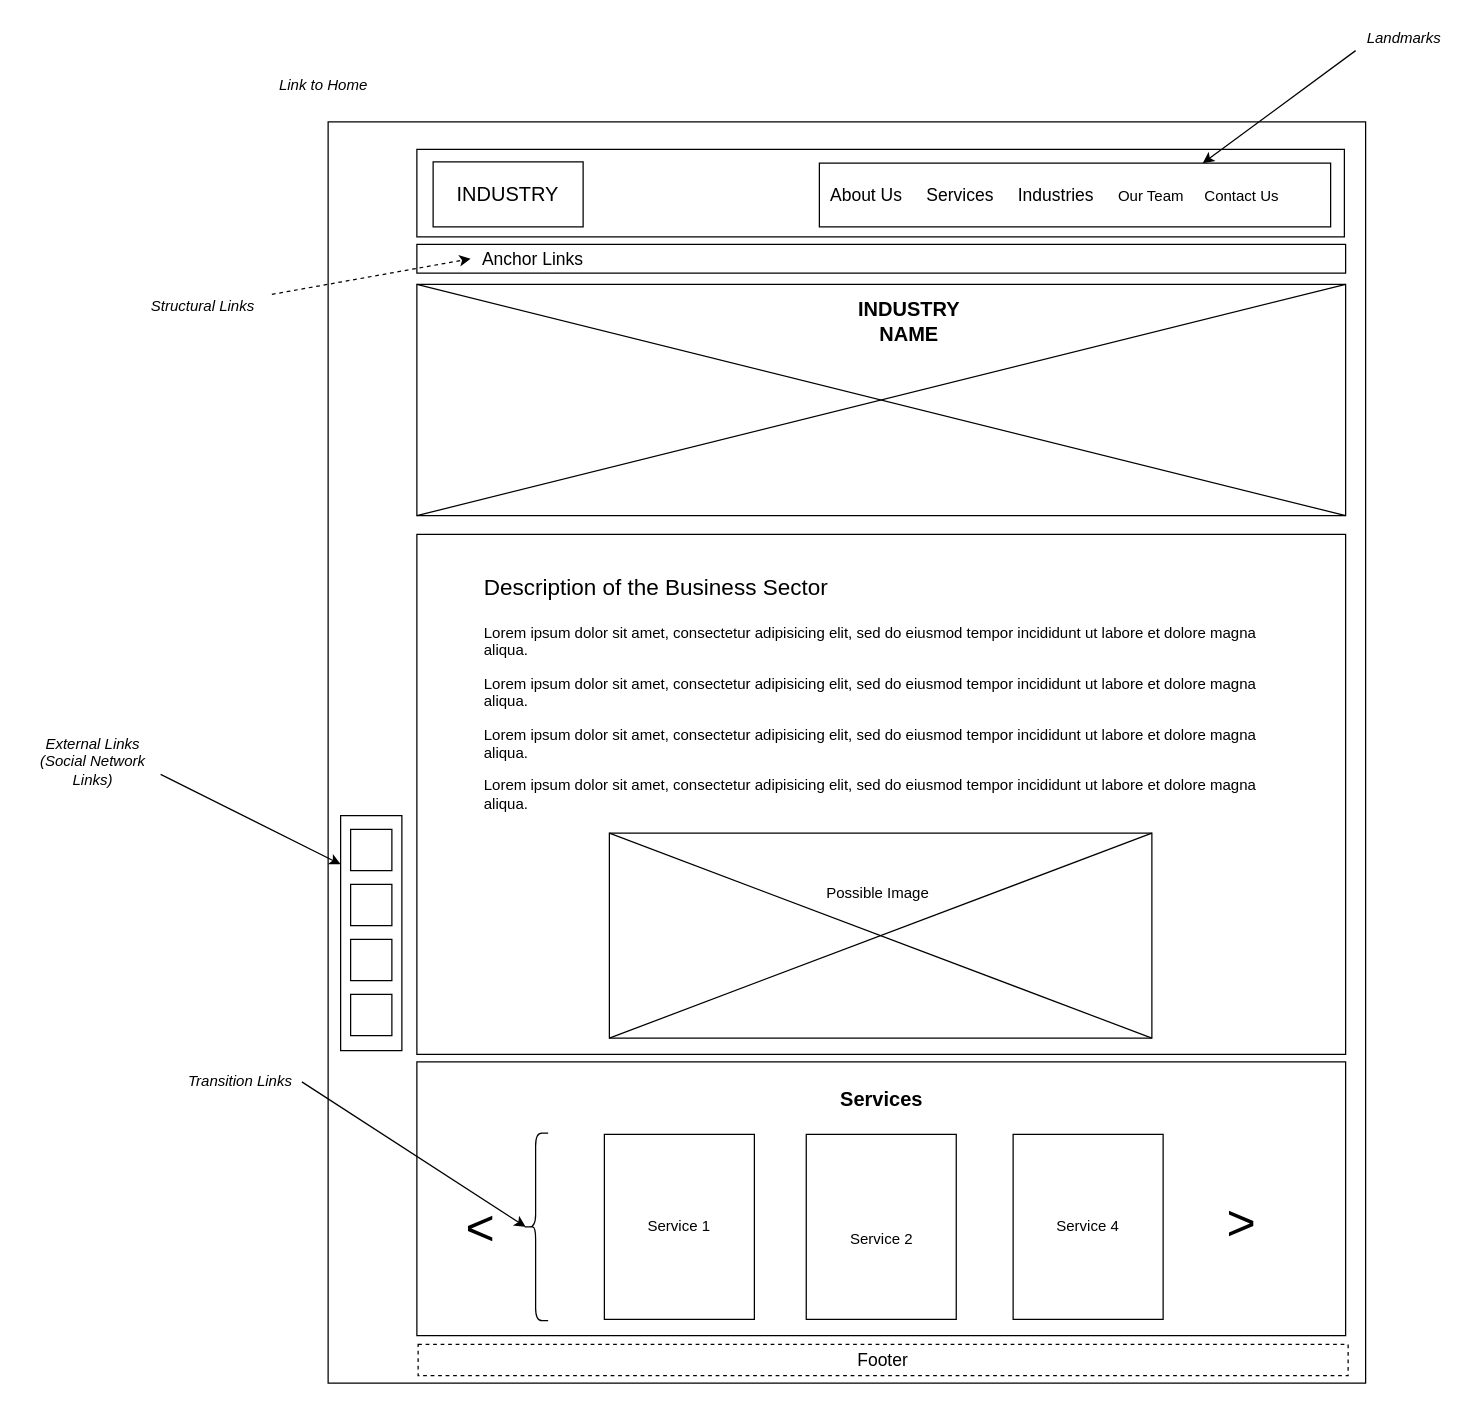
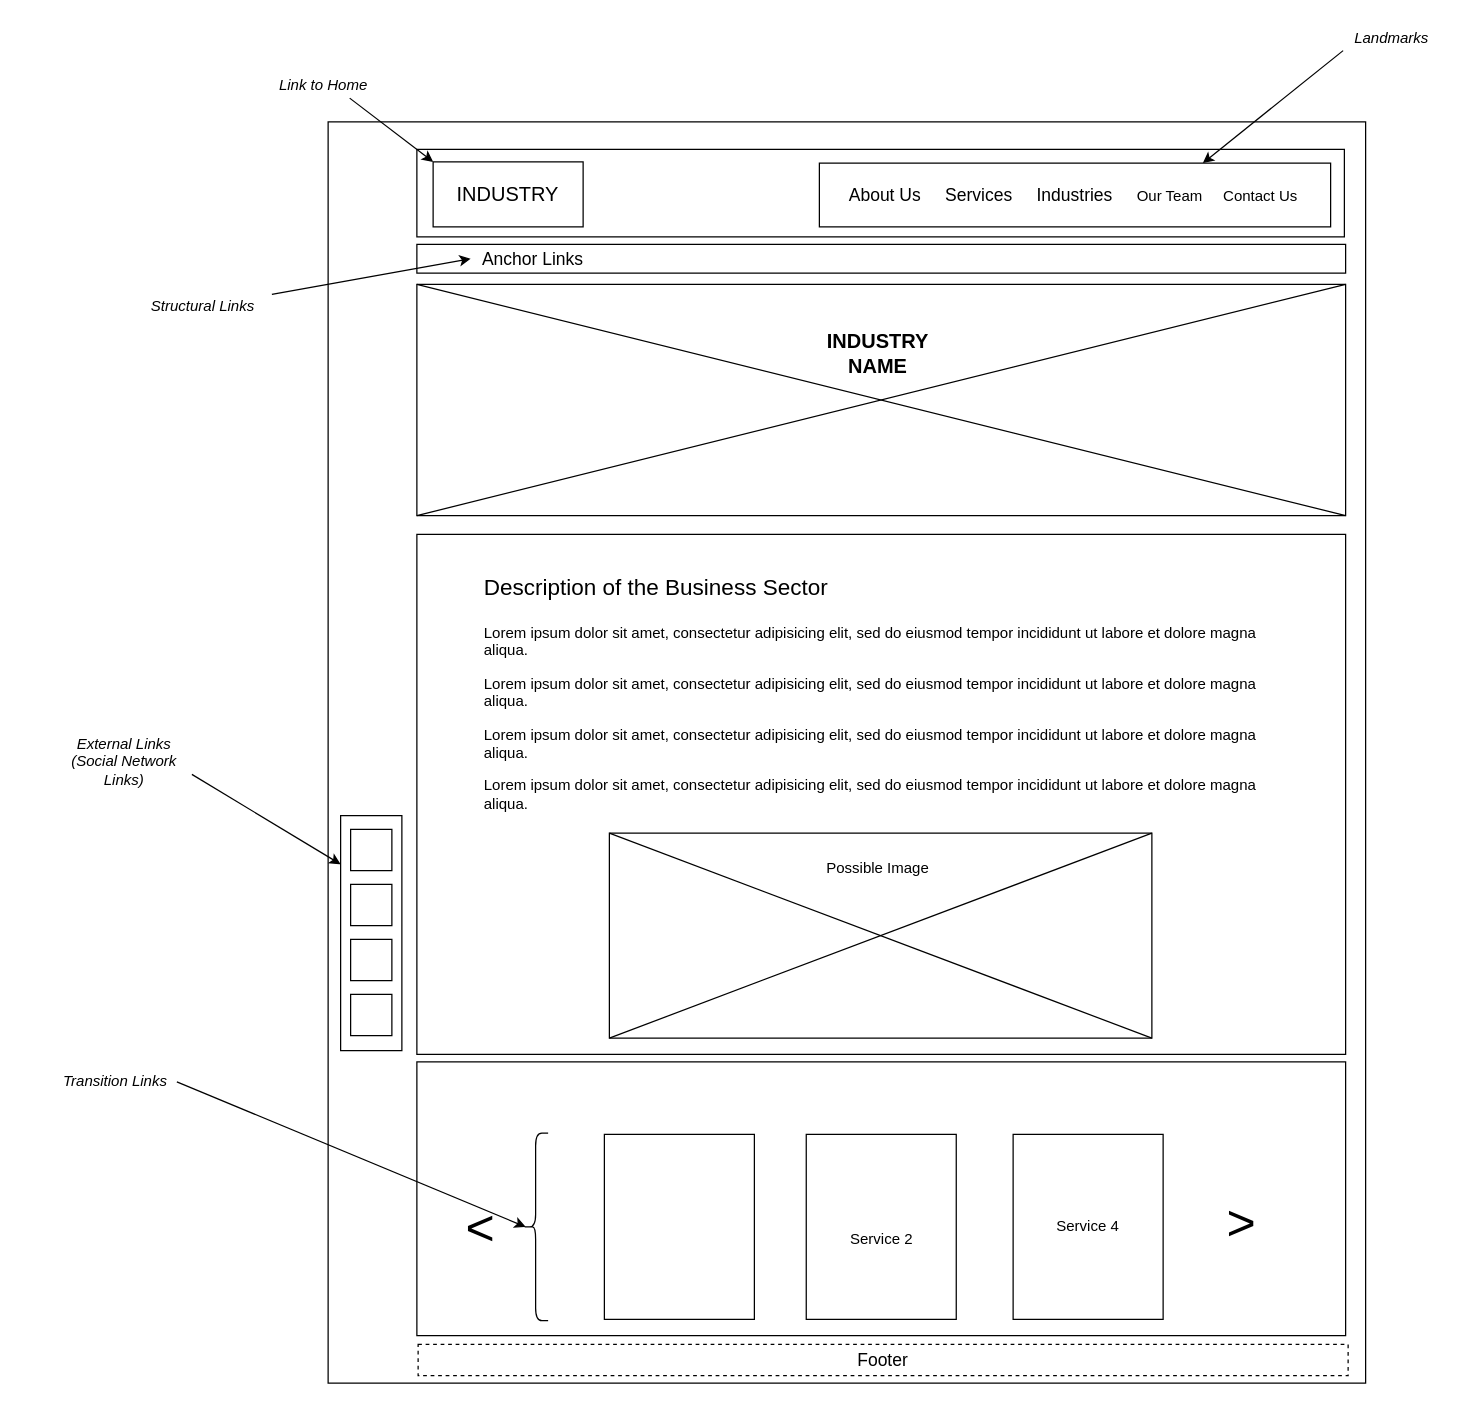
node "Landmarks": moved (1404, 38) -> (1392, 38)
edge "Link to Home" -> "INDUSTRY": added
node "About Us Services Industries Our Team Contact Us": moved (1061, 195) -> (1080, 195)
edge "Structural Links" -> "Anchor Links": style dashed -> solid
node "INDUSTRY NAME": moved (909, 322) -> (878, 353)
node "External Links (Social Network Links)": moved (93, 762) -> (124, 762)
node "Possible Image": moved (878, 893) -> (878, 868)
node "Transition Links": moved (241, 1082) -> (116, 1082)
node "Services": removed
node "Service 1": removed
